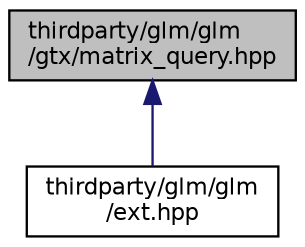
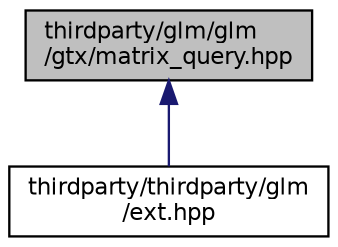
node "thirdparty/glm/glm /ext.hpp": label "thirdparty/glm/glm /ext.hpp" -> "thirdparty/thirdparty/glm /ext.hpp"
